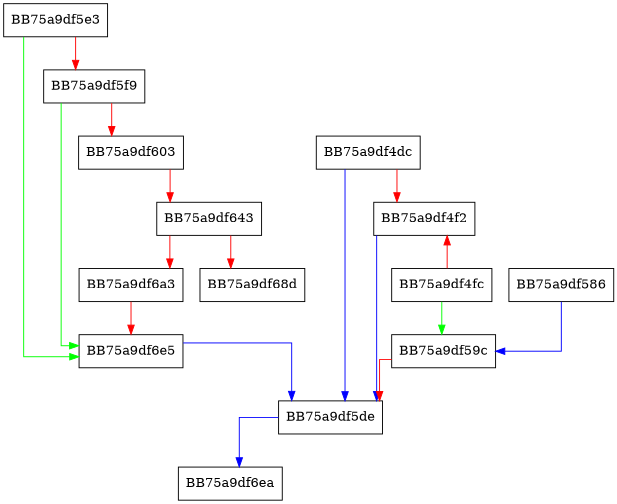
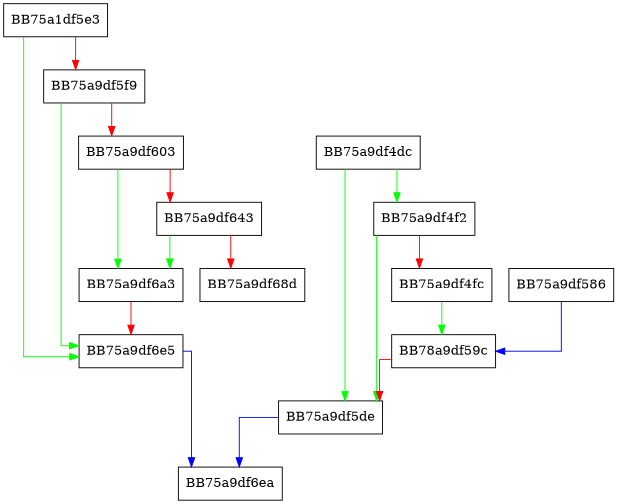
node "BB75a9df5e3": label "BB75a9df5e3" -> "BB75a1df5e3"
edge "BB75a9df4dc" -> "BB75a9df4f2": color red -> green
edge "BB75a9df603" -> "BB75a9df6a3": added
edge "BB75a9df643" -> "BB75a9df6a3": color red -> green
edge "BB75a9df4fc" -> "BB75a9df4f2": reversed
edge "BB75a9df4dc" -> "BB75a9df5de": color blue -> green
edge "BB75a9df4f2" -> "BB75a9df5de": color blue -> green
edge "BB75a9df6e5" -> "BB75a9df5de": now "BB75a9df6e5" -> "BB75a9df6ea"
node "BB75a9df59c": label "BB75a9df59c" -> "BB78a9df59c"
